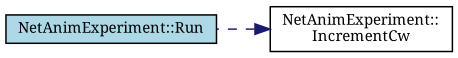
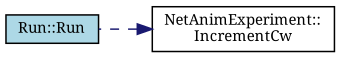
node "NetAnimExperiment::Run": label "NetAnimExperiment::Run" -> "Run::Run"
